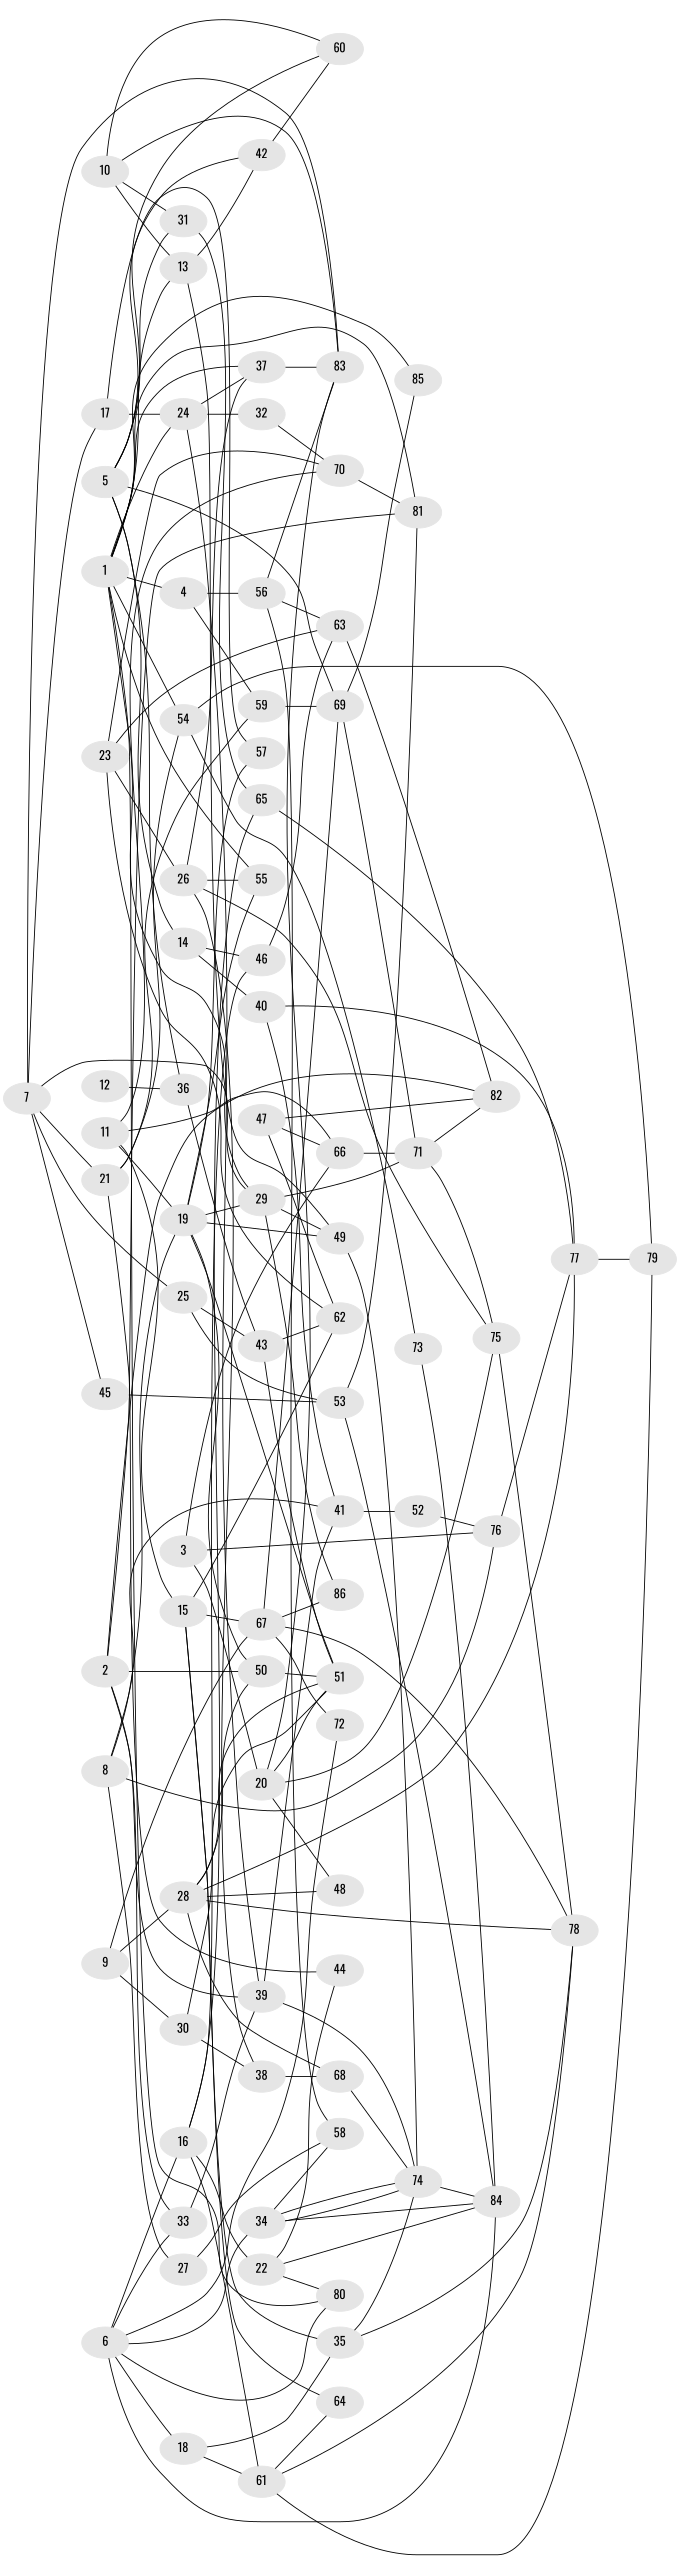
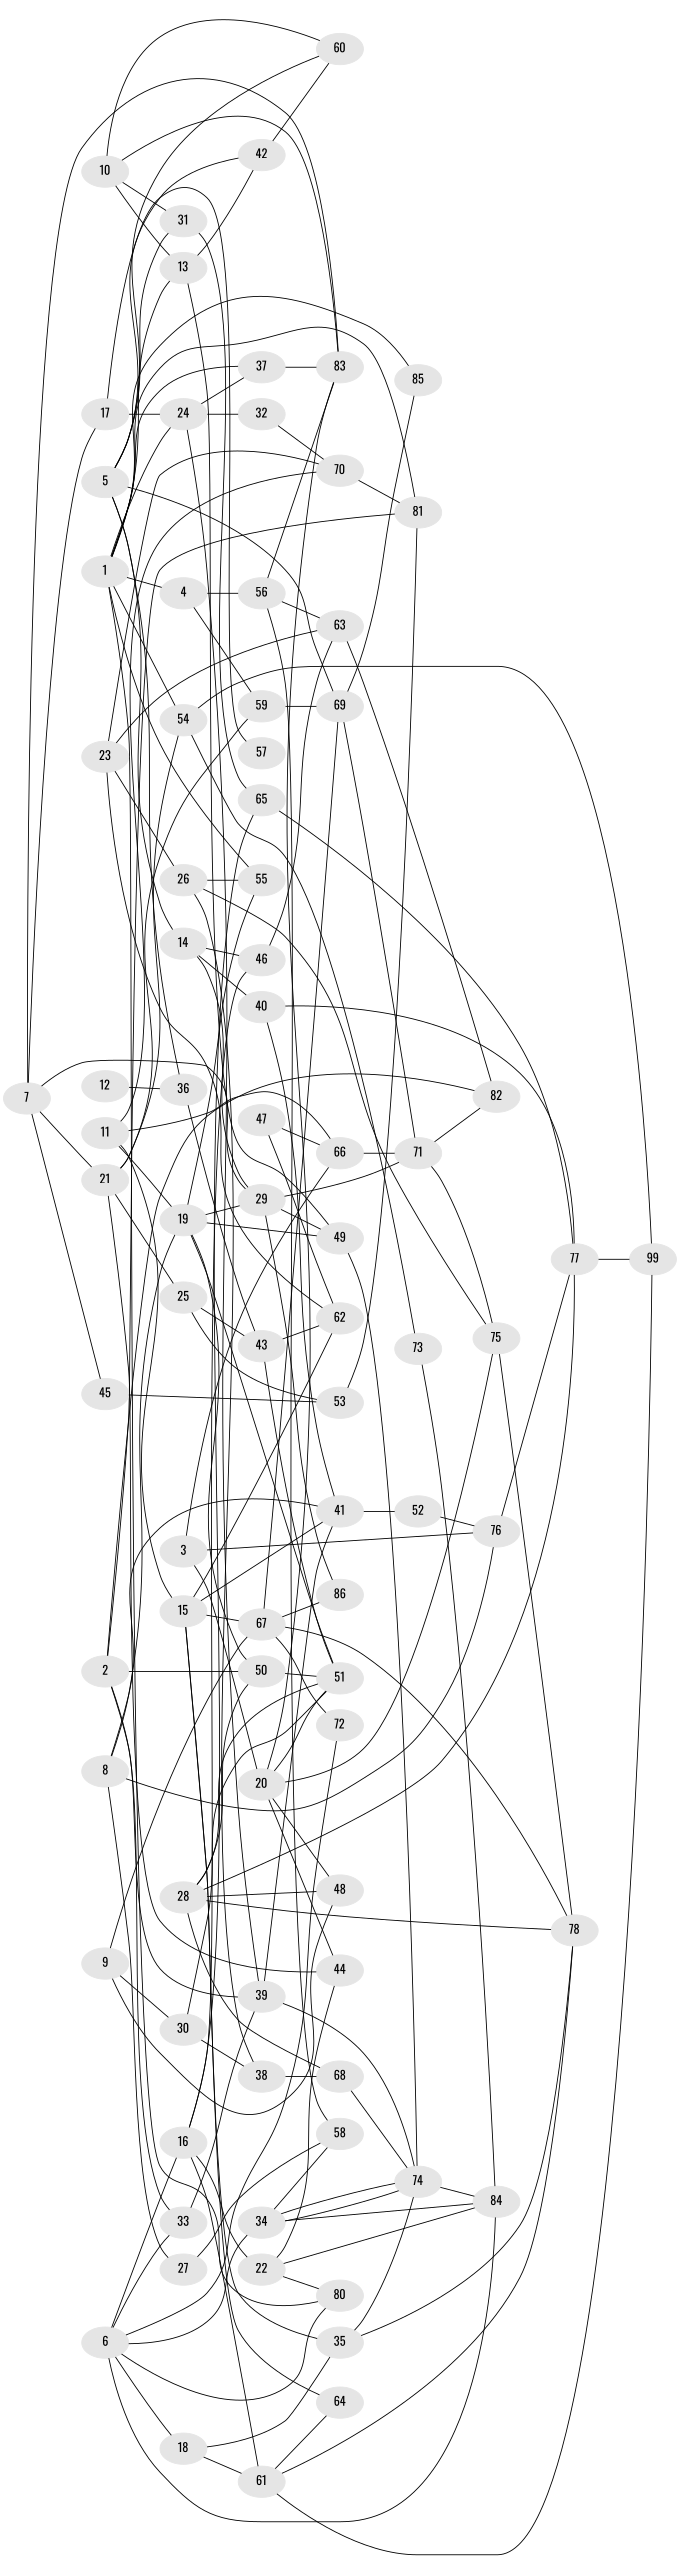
edge "37" -- "26": removed
edge "1" -- "29": now "14" -- "29"
edge "57" -- "19": removed
edge "82" -- "47": removed
edge "7" -- "25": now "21" -- "25"
node "79": label "79" -> "99"
edge "41" -- "15": added
edge "53" -- "84": removed
edge "20" -- "44": added
edge "28" -- "9": now "48" -- "9"
